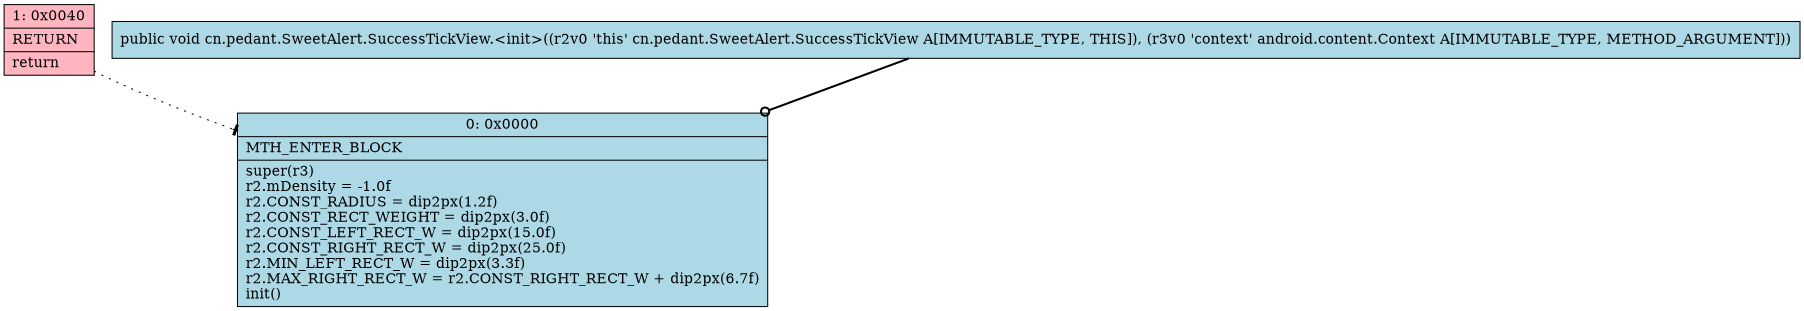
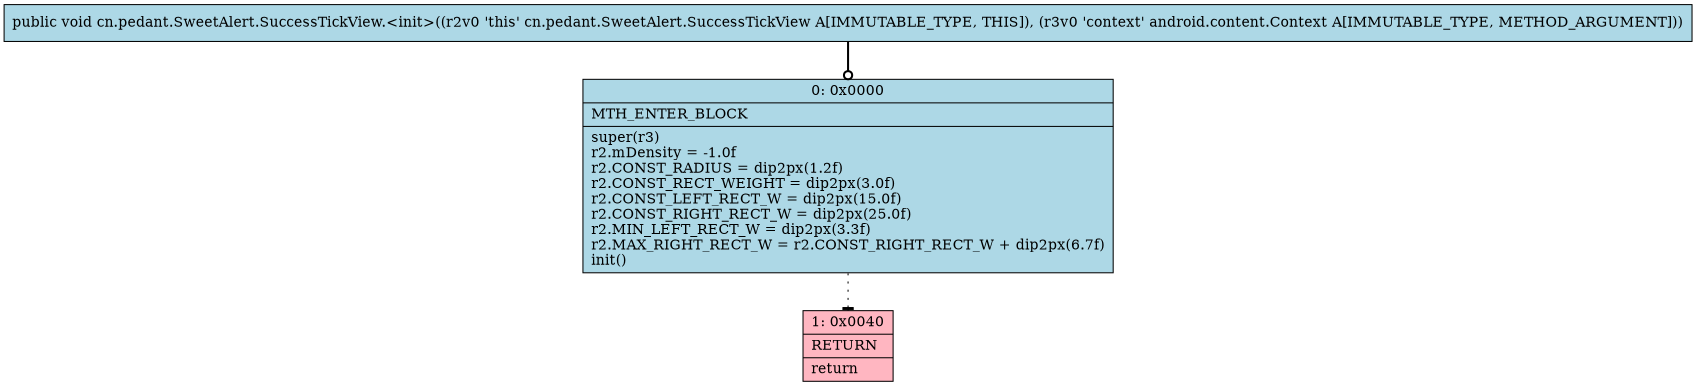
edge "1: 0x0040" -> "0: 0x0000": reversed
